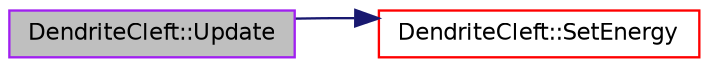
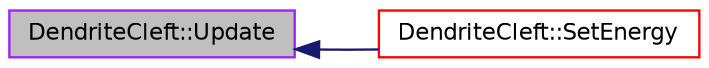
edge "DendriteCleft::Update" -> "DendriteCleft::SetEnergy": reversed
